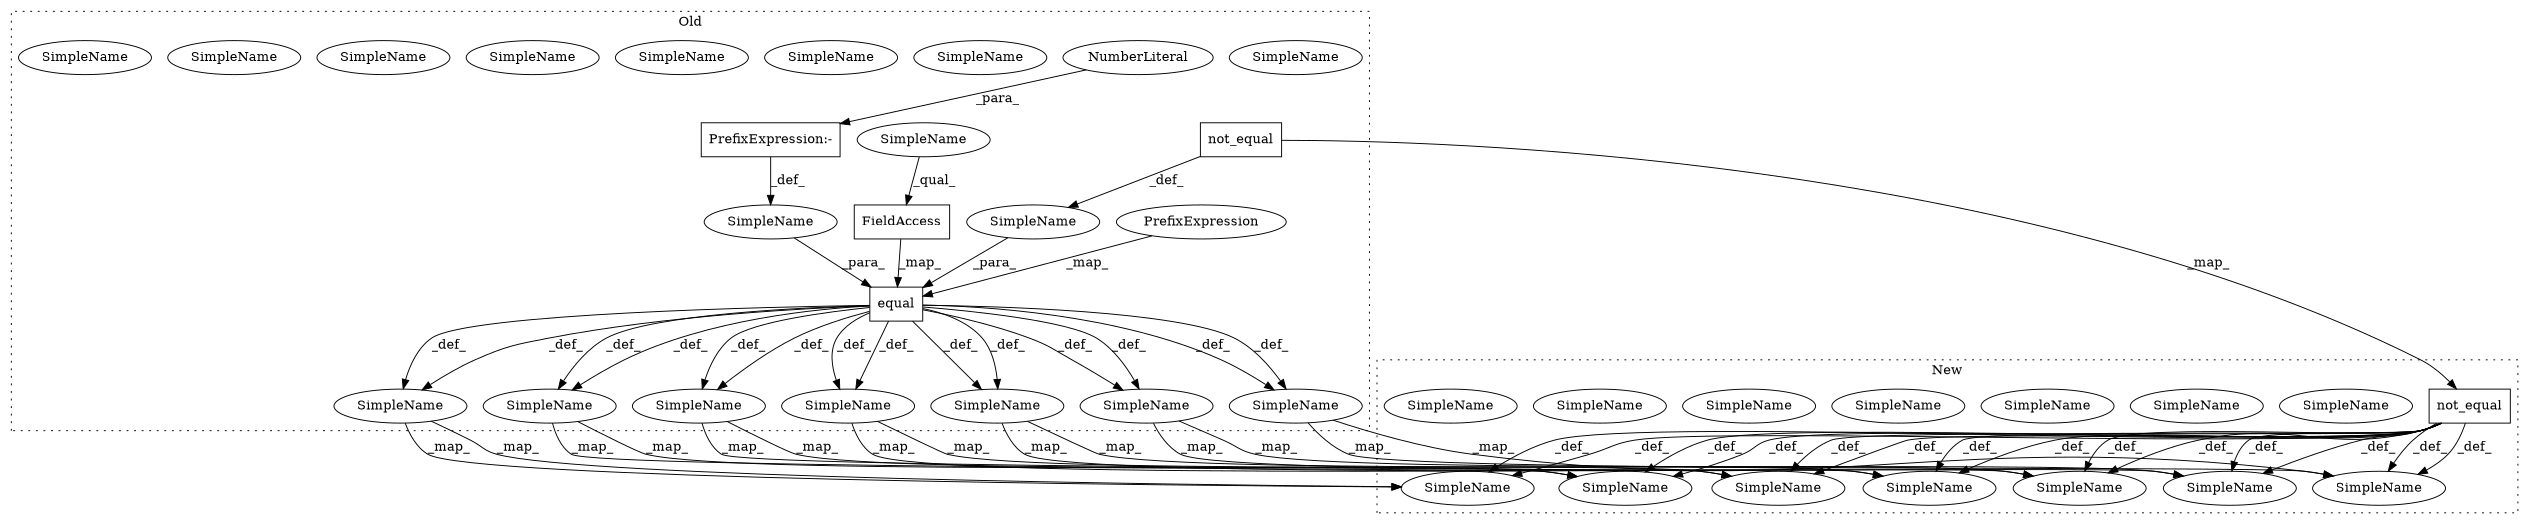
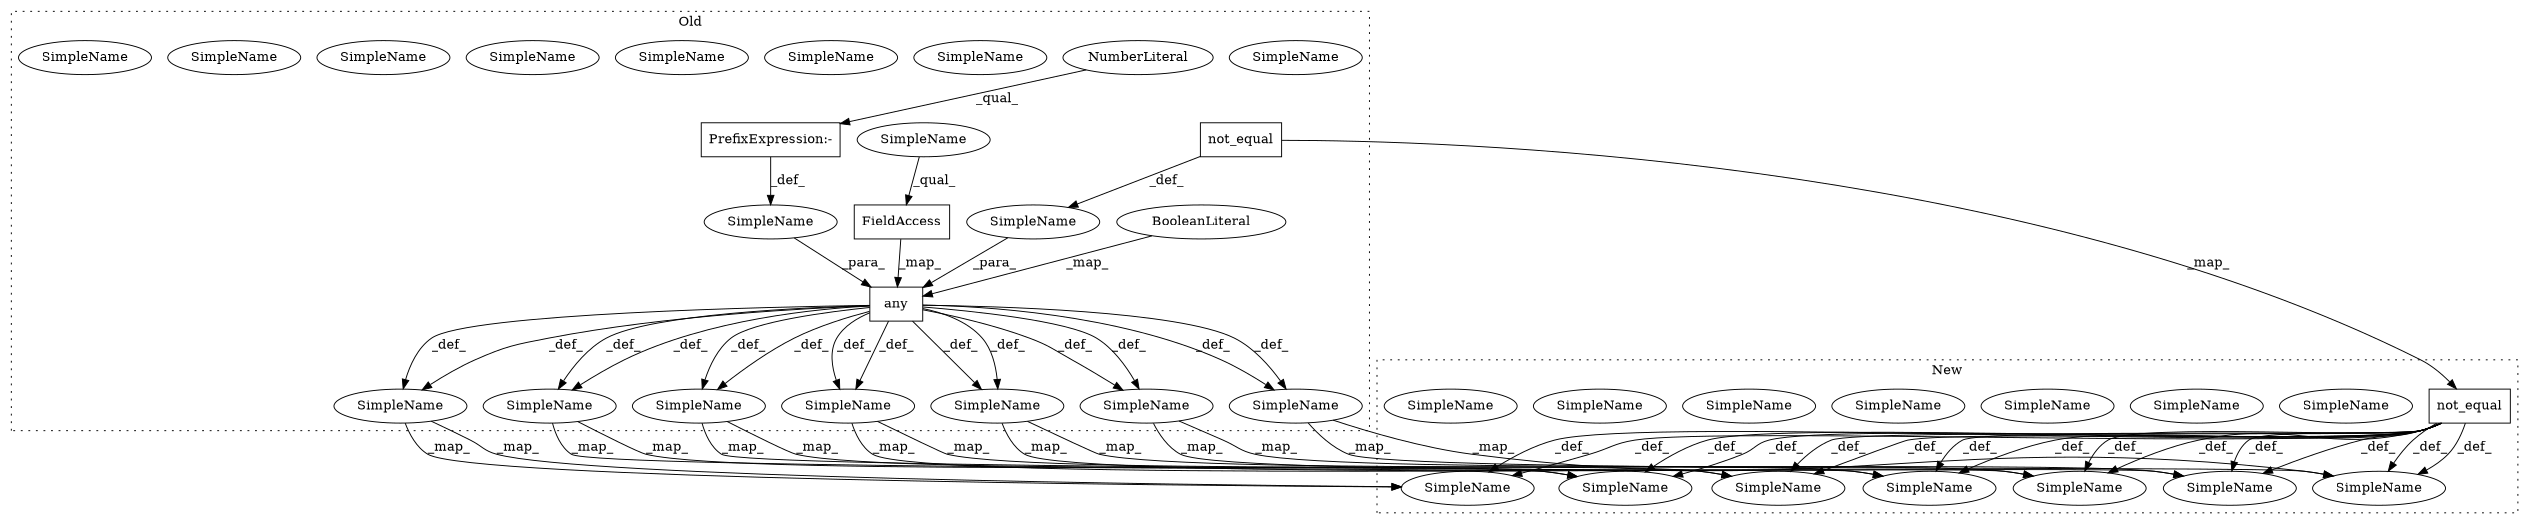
edge "NumberLiteral" -> "PrefixExpression:-": label "_para_" -> "_qual_"
node "PrefixExpression": label "PrefixExpression" -> "BooleanLiteral"
node "equal": label "equal" -> "any"
